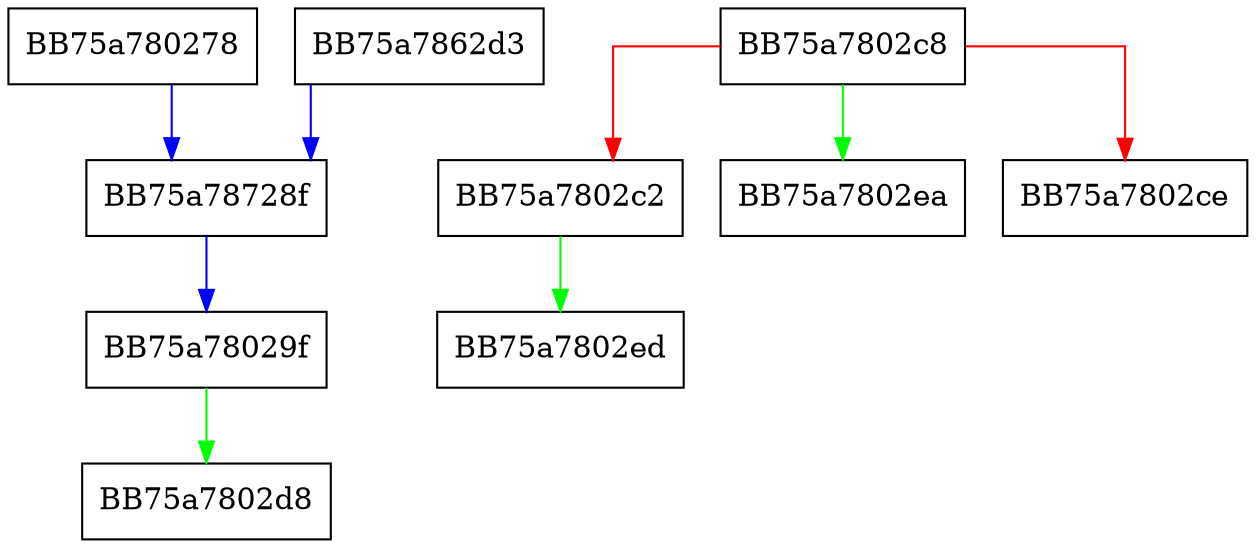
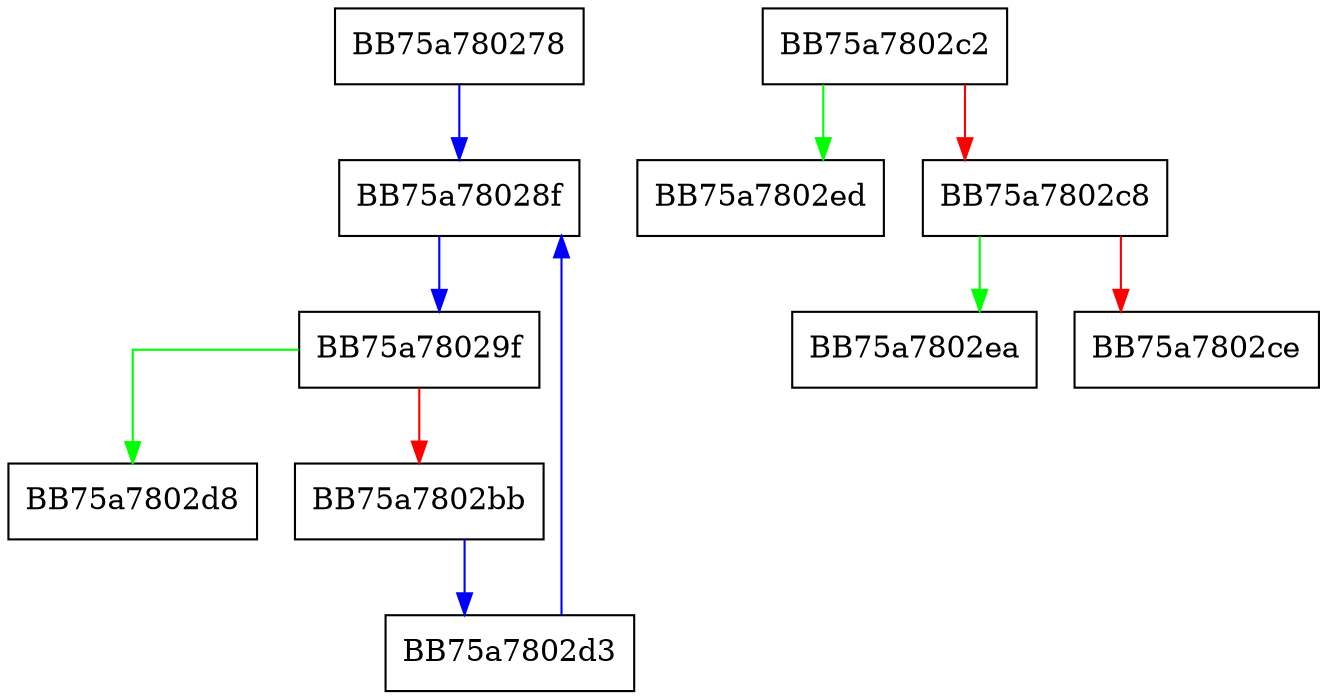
node "BB75a7862d3": label "BB75a7862d3" -> "BB75a7802d3"
edge "BB75a7802c8" -> "BB75a7802c2": reversed
node "BB75a78728f": label "BB75a78728f" -> "BB75a78028f"
node "BB75a7802bb": added
